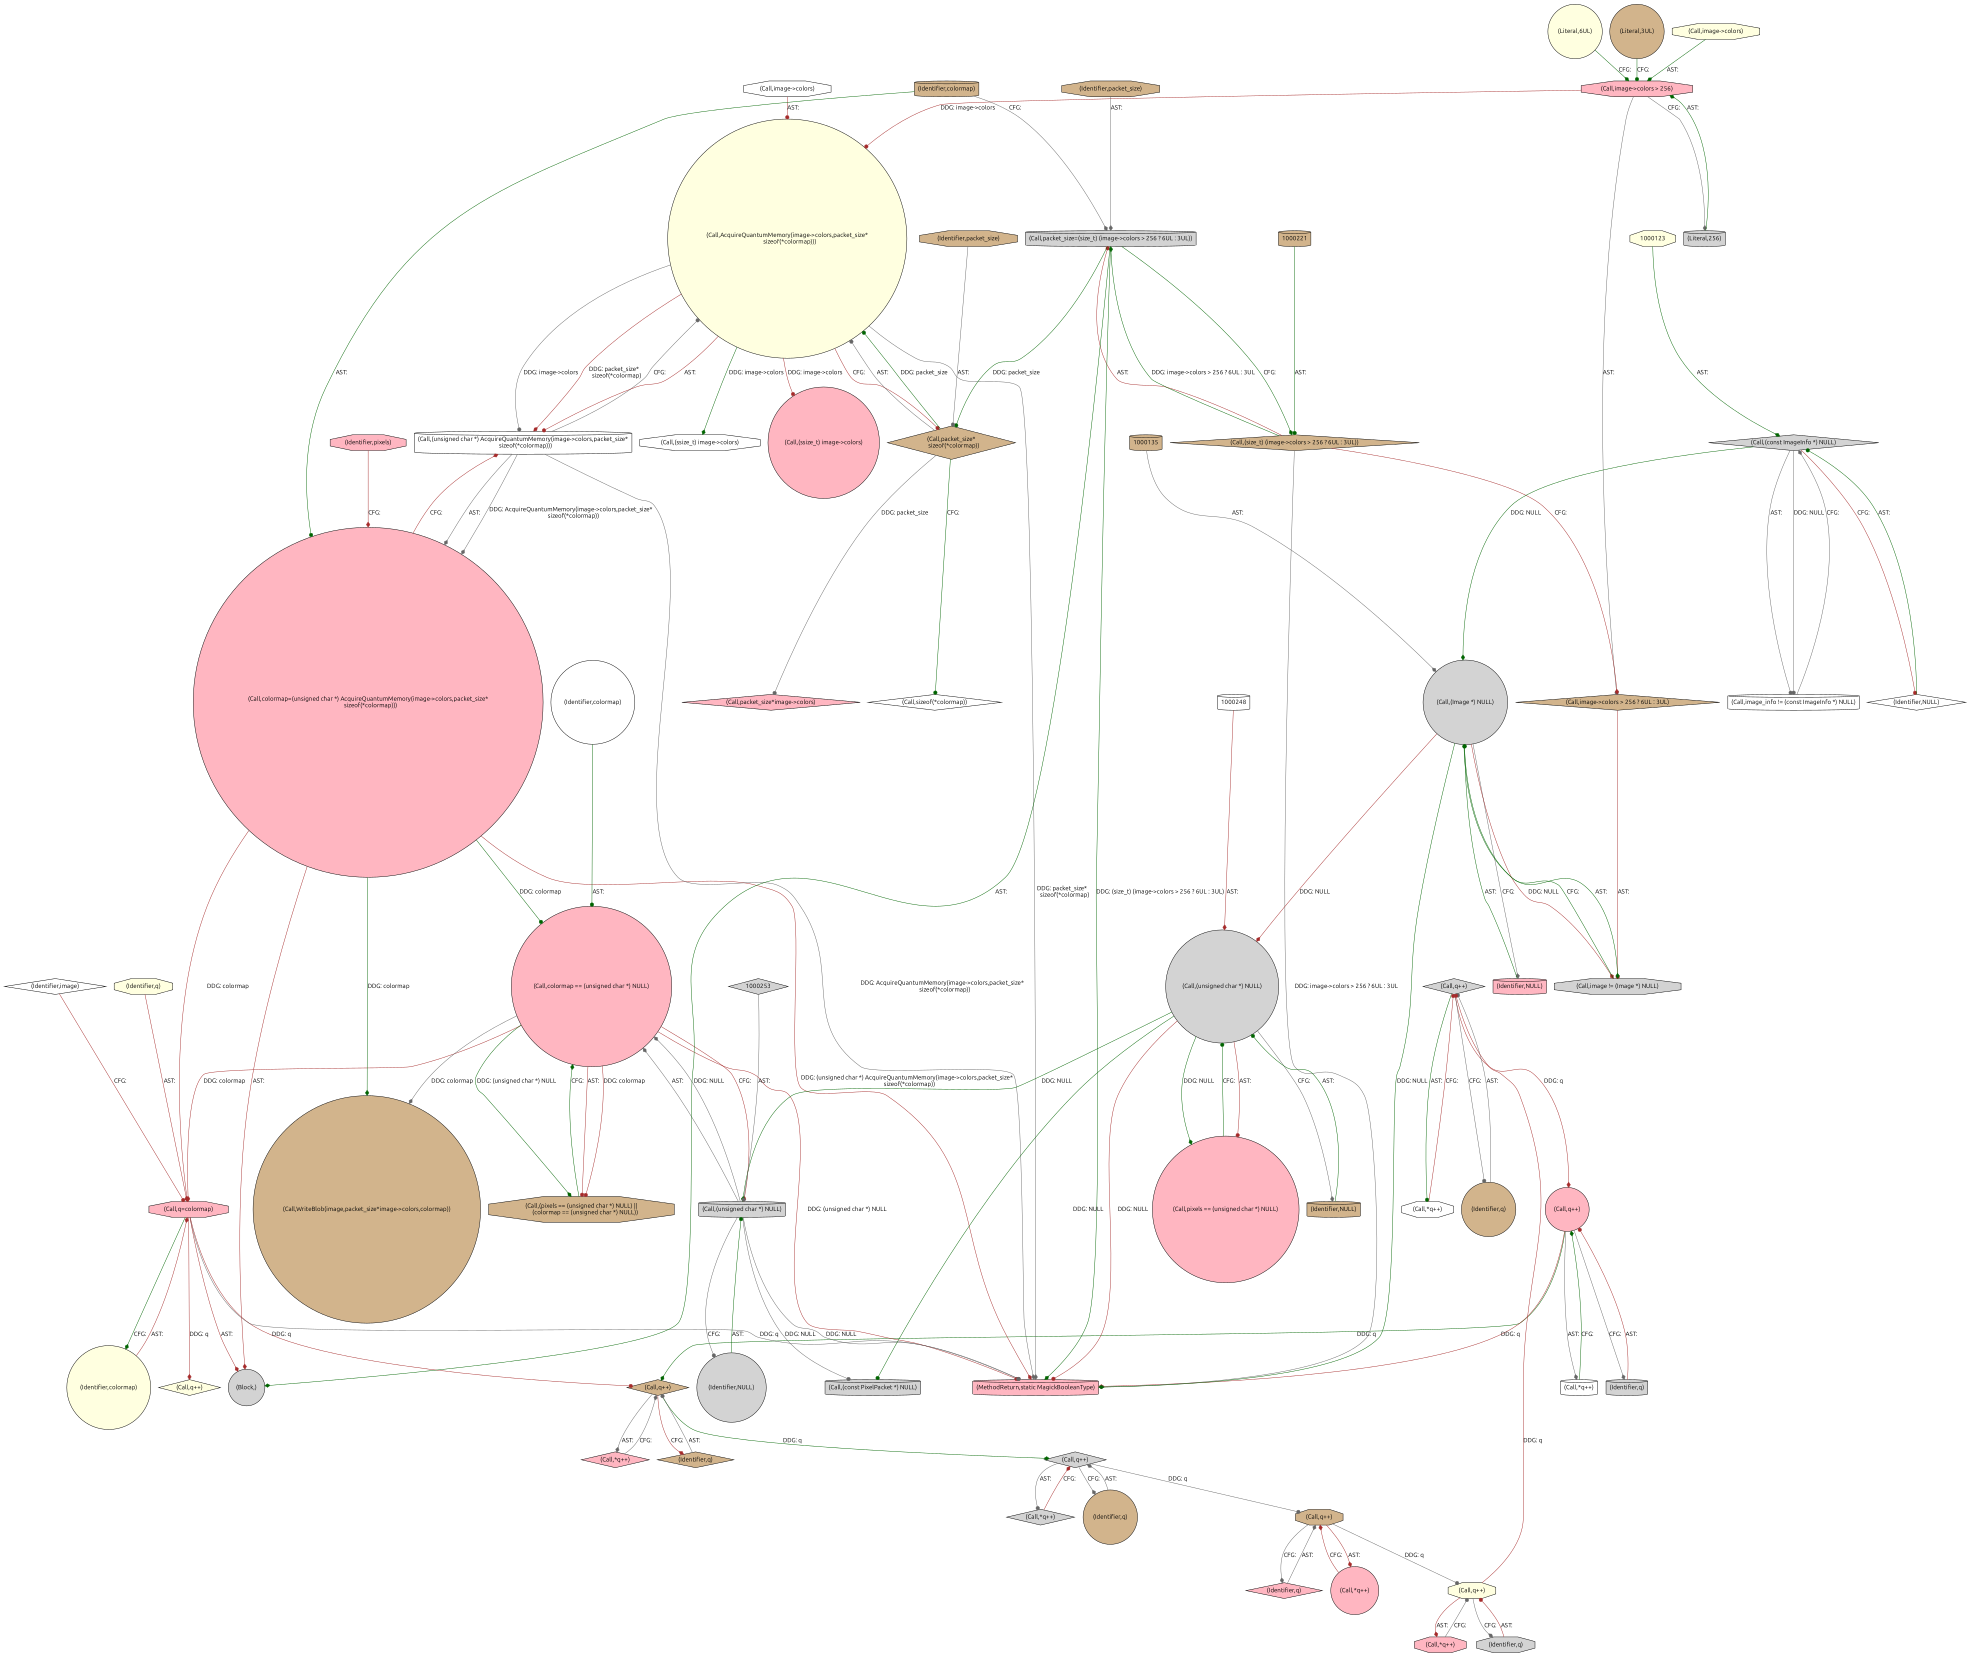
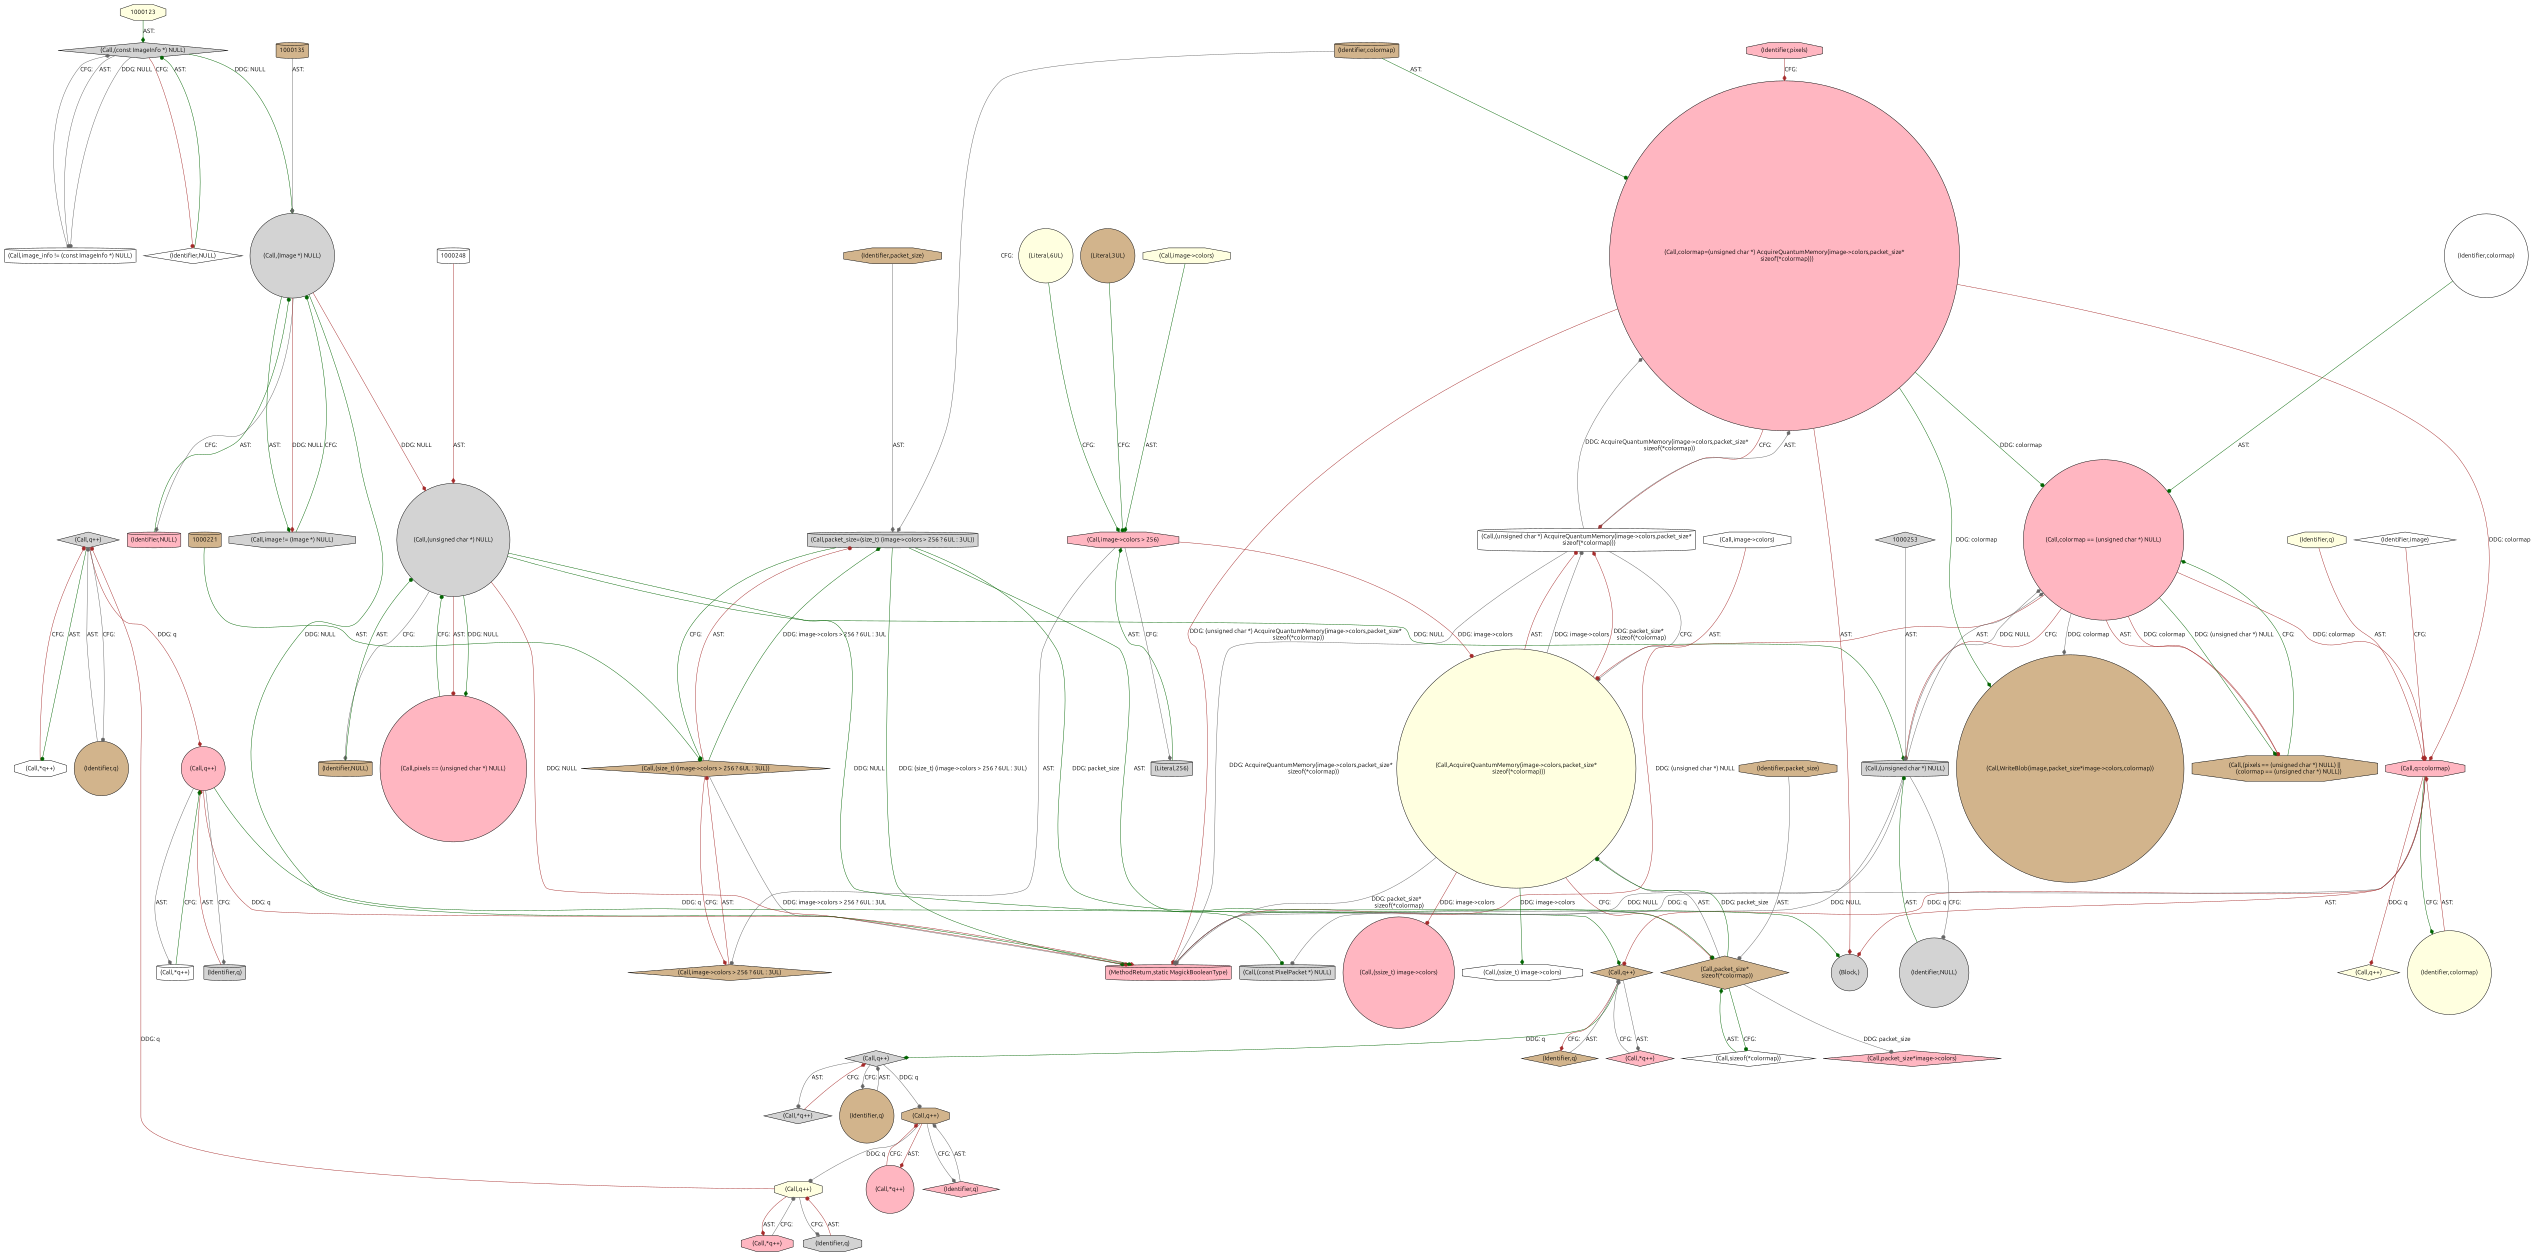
edge "(Call,image->colors > 256 ? 6UL : 3UL)" -> "(Call,image != (Image *) NULL)": now "(Call,image->colors > 256 ? 6UL : 3UL)" -> "(Call,(size_t) (image->colors > 256 ? 6UL : 3UL))"
edge "(Call,sizeof(*colormap))" -> "(Call,packet_size* sizeof(*colormap))": added, label "AST:"
